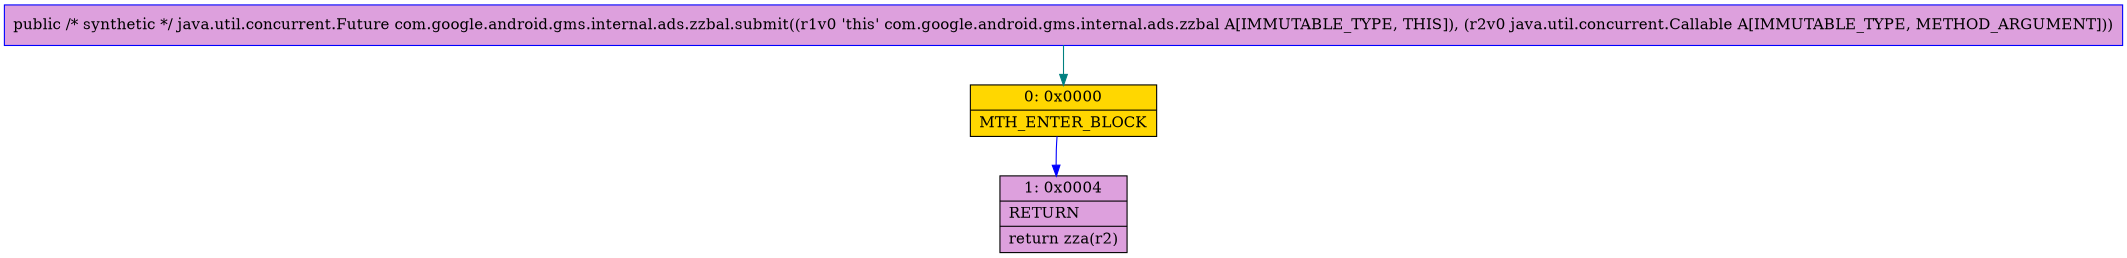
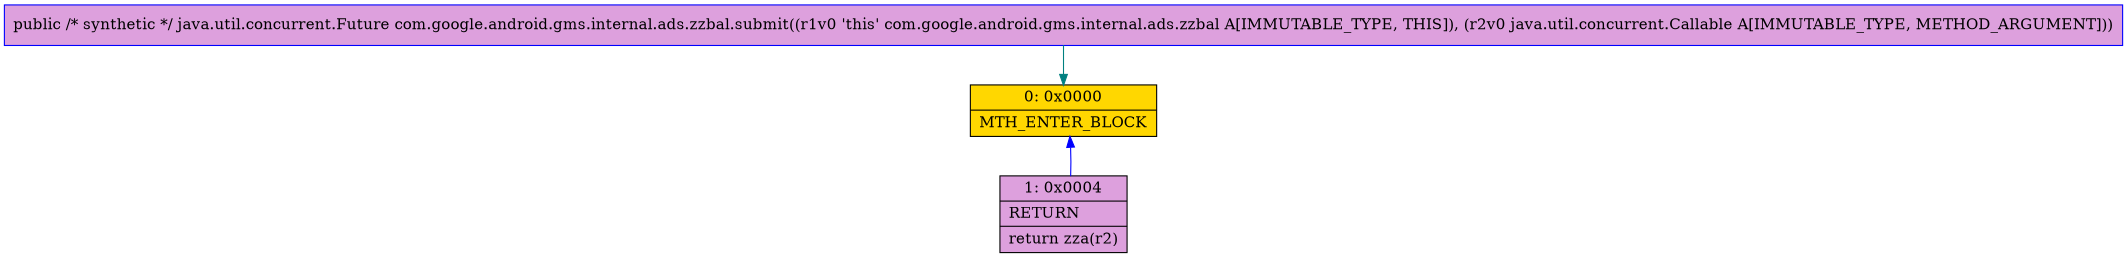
edge "0: 0x0000" -> "1: 0x0004": reversed
